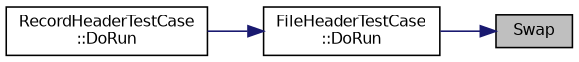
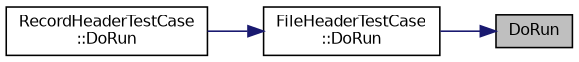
node "Swap": label "Swap" -> "DoRun"
